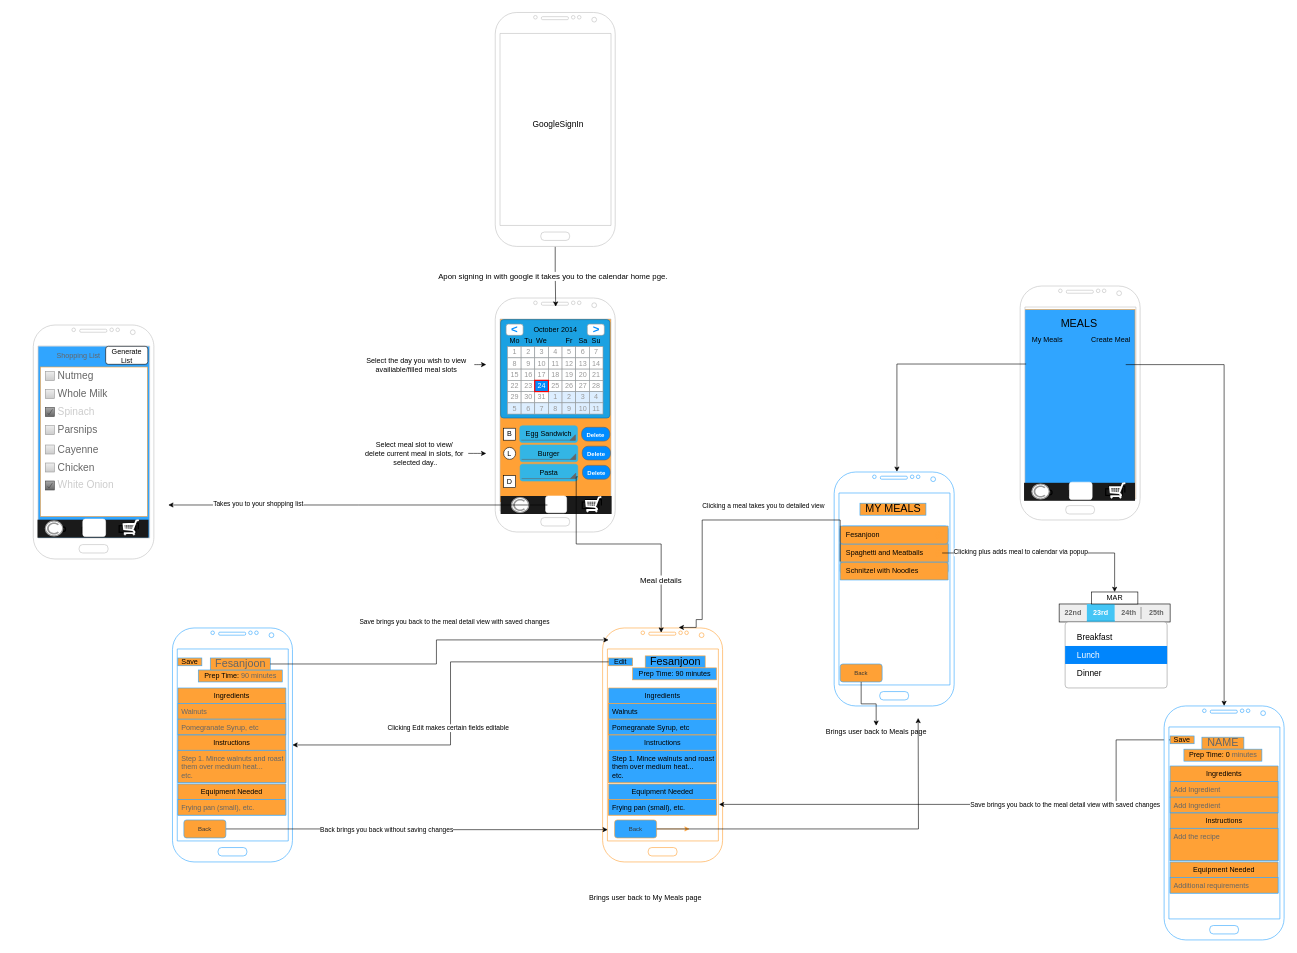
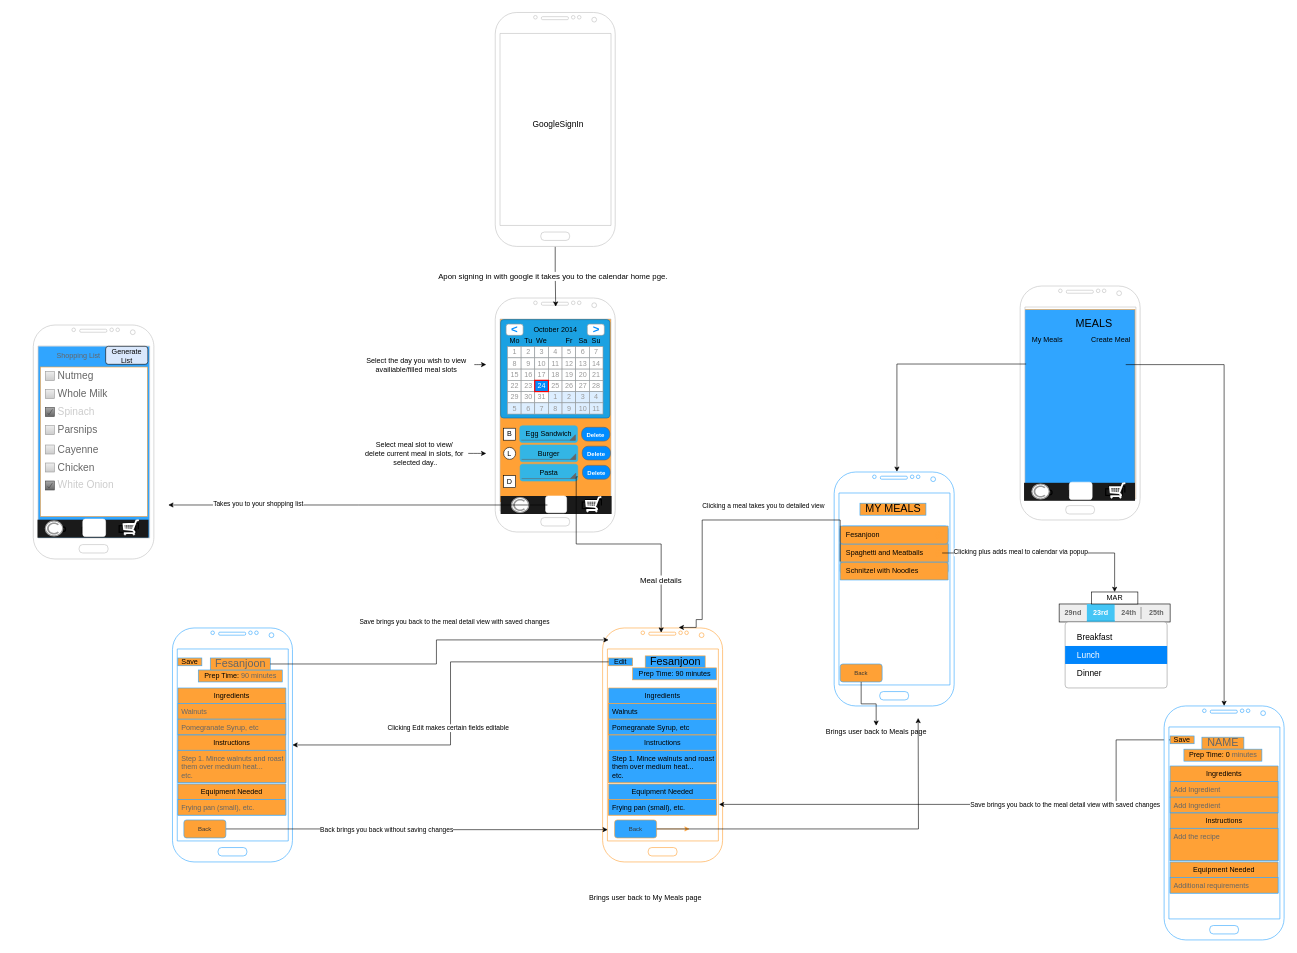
node "MEALS": moved (1079, 323) -> (1094, 323)
node "Generate List": fillcolor #ffffff -> #dae8fc
node "22nd": label "22nd" -> "29nd"
